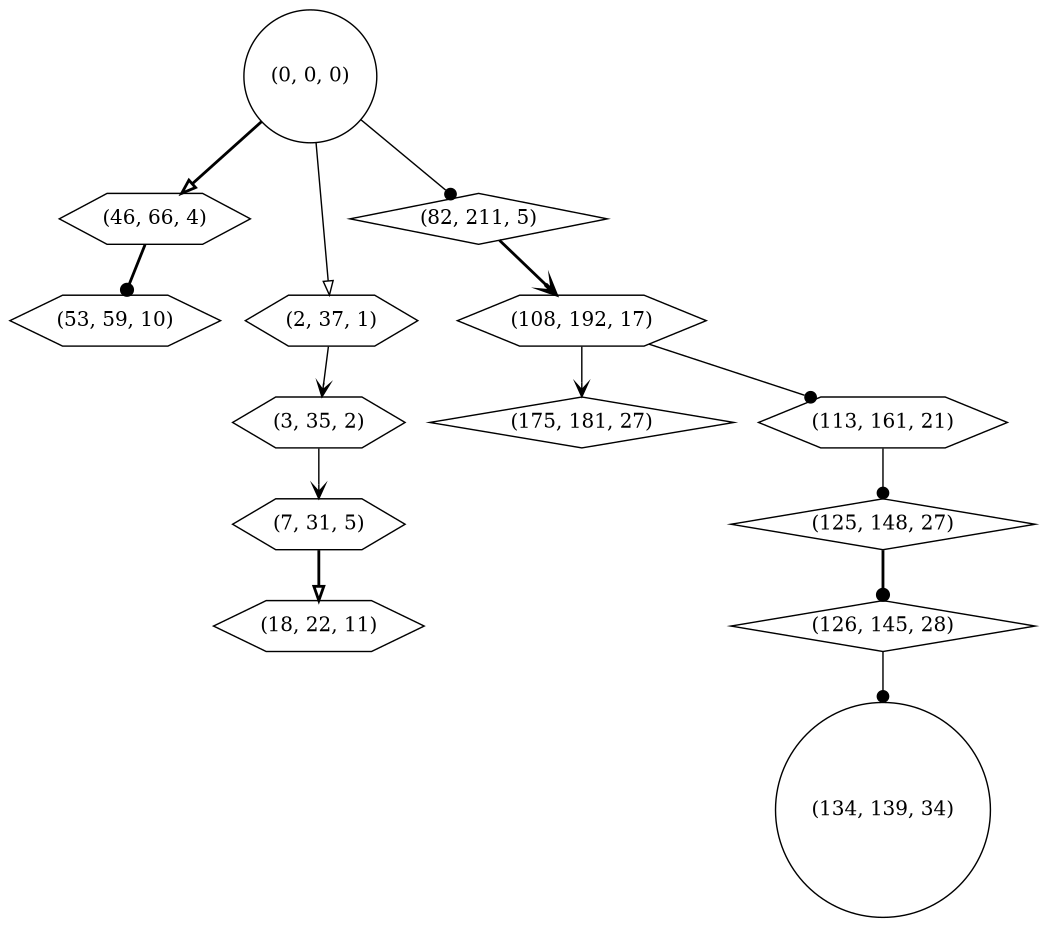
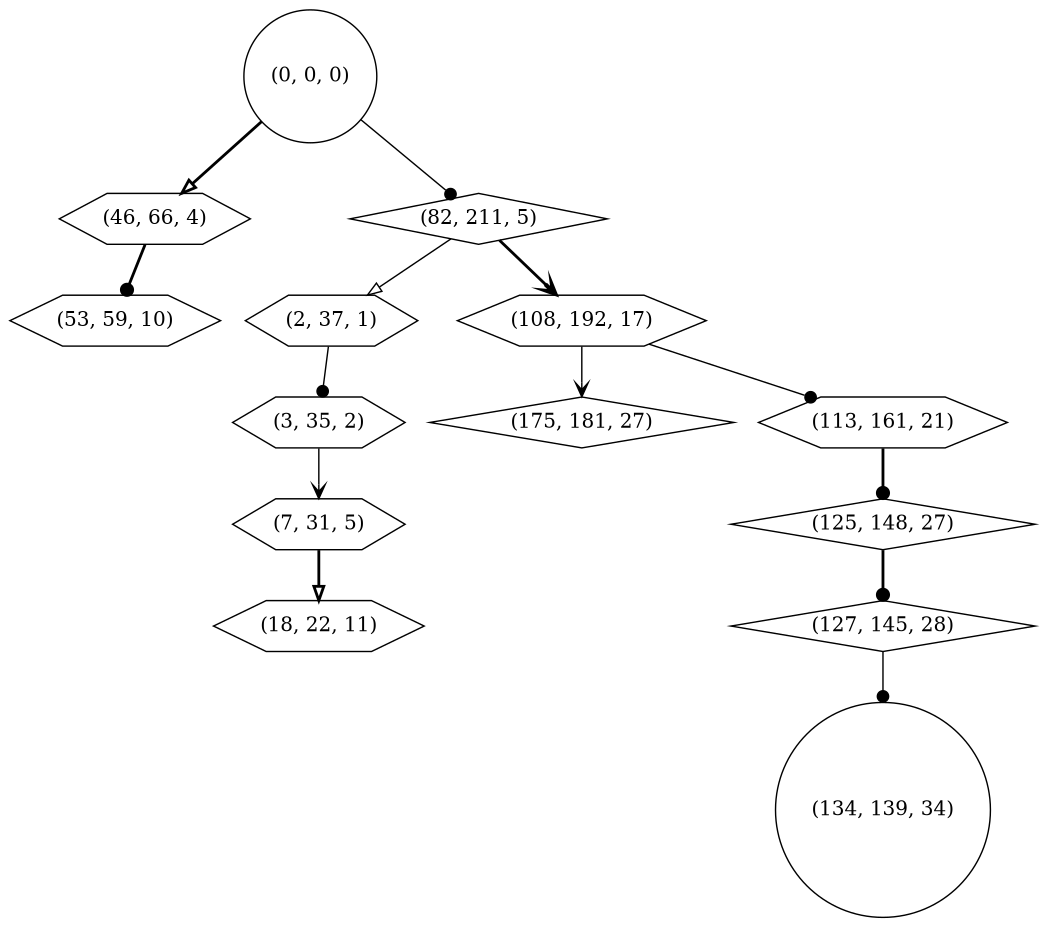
edge "(0, 0, 0)" -> "(2, 37, 1)": now "(82, 211, 5)" -> "(2, 37, 1)"
edge "(2, 37, 1)" -> "(3, 35, 2)": arrowhead vee -> dot
edge "(113, 161, 21)" -> "(125, 148, 27)": style solid -> bold
node "(126, 145, 28)": label "(126, 145, 28)" -> "(127, 145, 28)"
